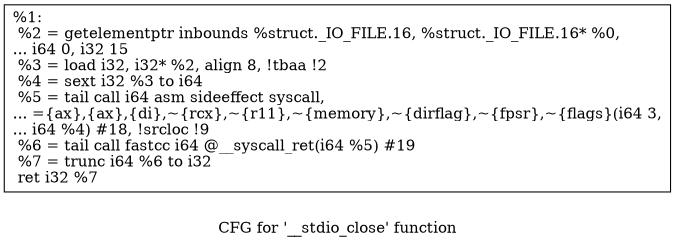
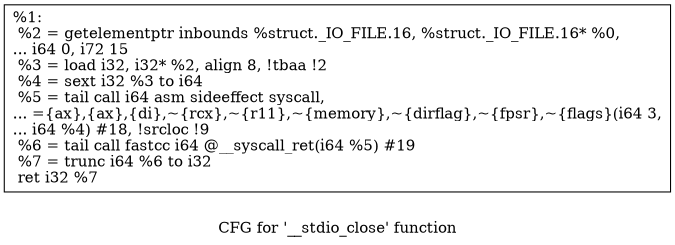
node "%1:": text "... i64 0, i32 15" -> "... i64 0, i72 15"
